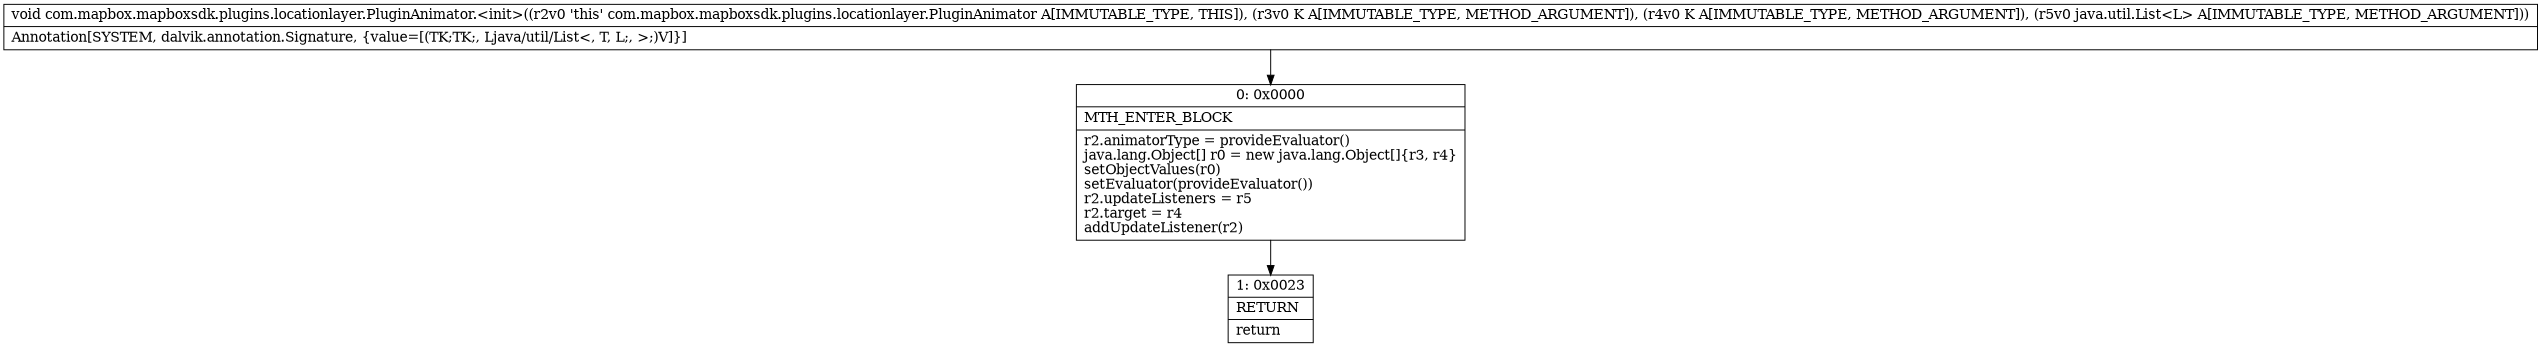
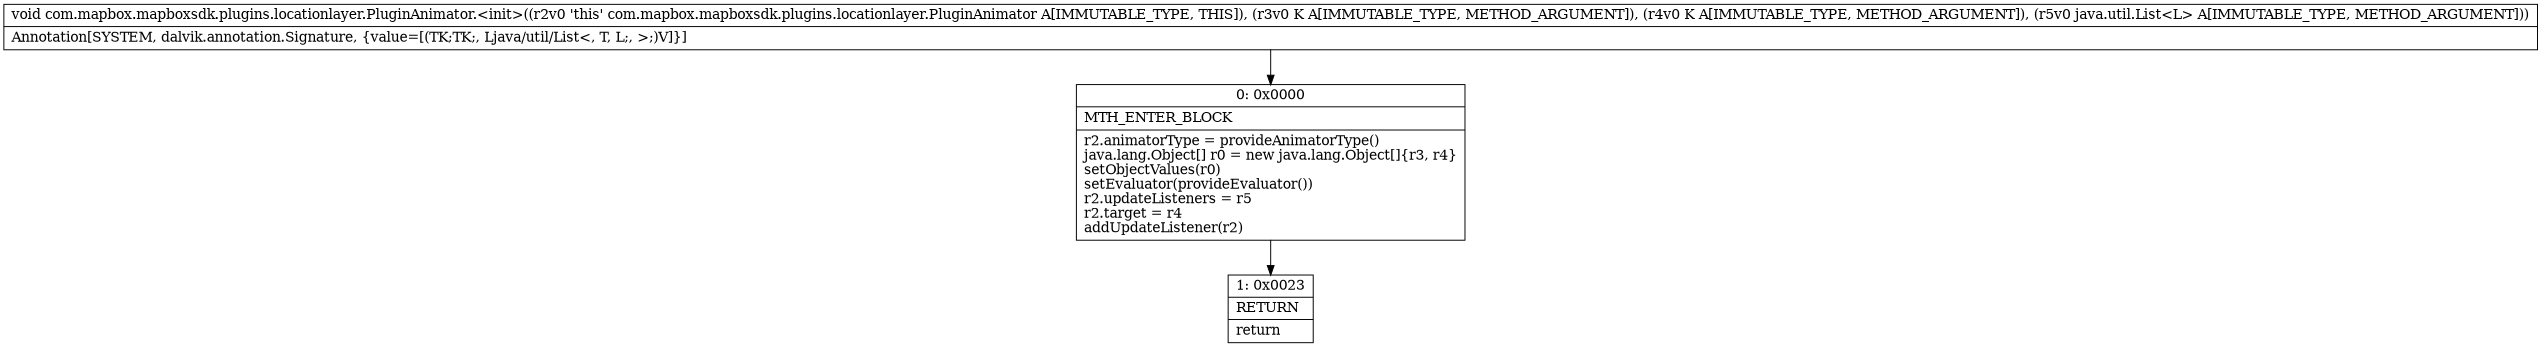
node "0: 0x0000": text "r2.animatorType = provideEvaluator()" -> "r2.animatorType = provideAnimatorType()"
